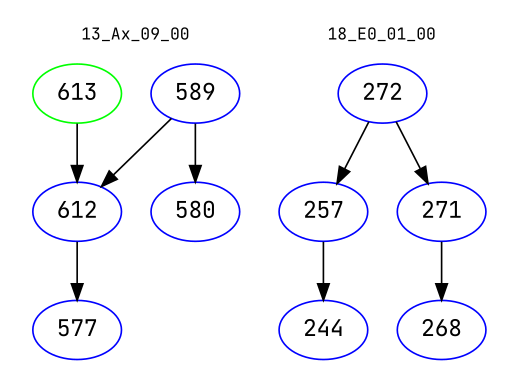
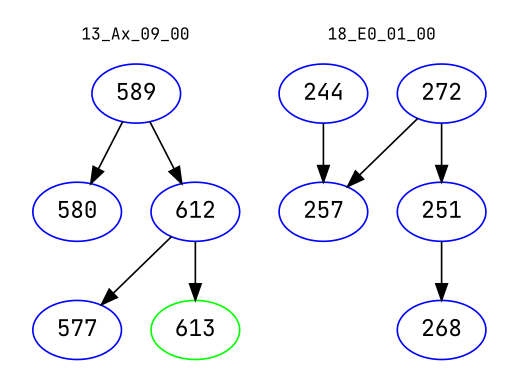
edge "613" -> "612": reversed
node "271": label "271" -> "251"
edge "257" -> "244": reversed
